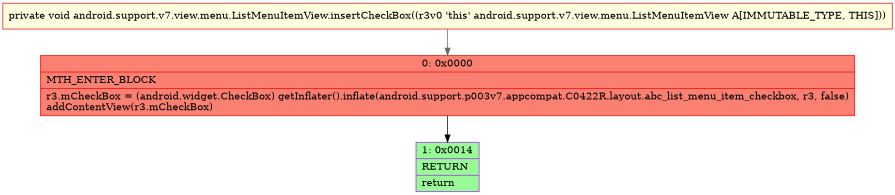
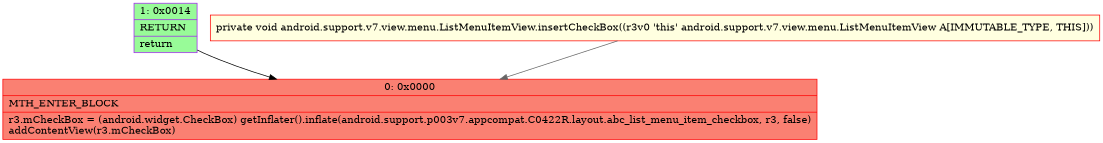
edge "0: 0x0000" -> "1: 0x0014": reversed
